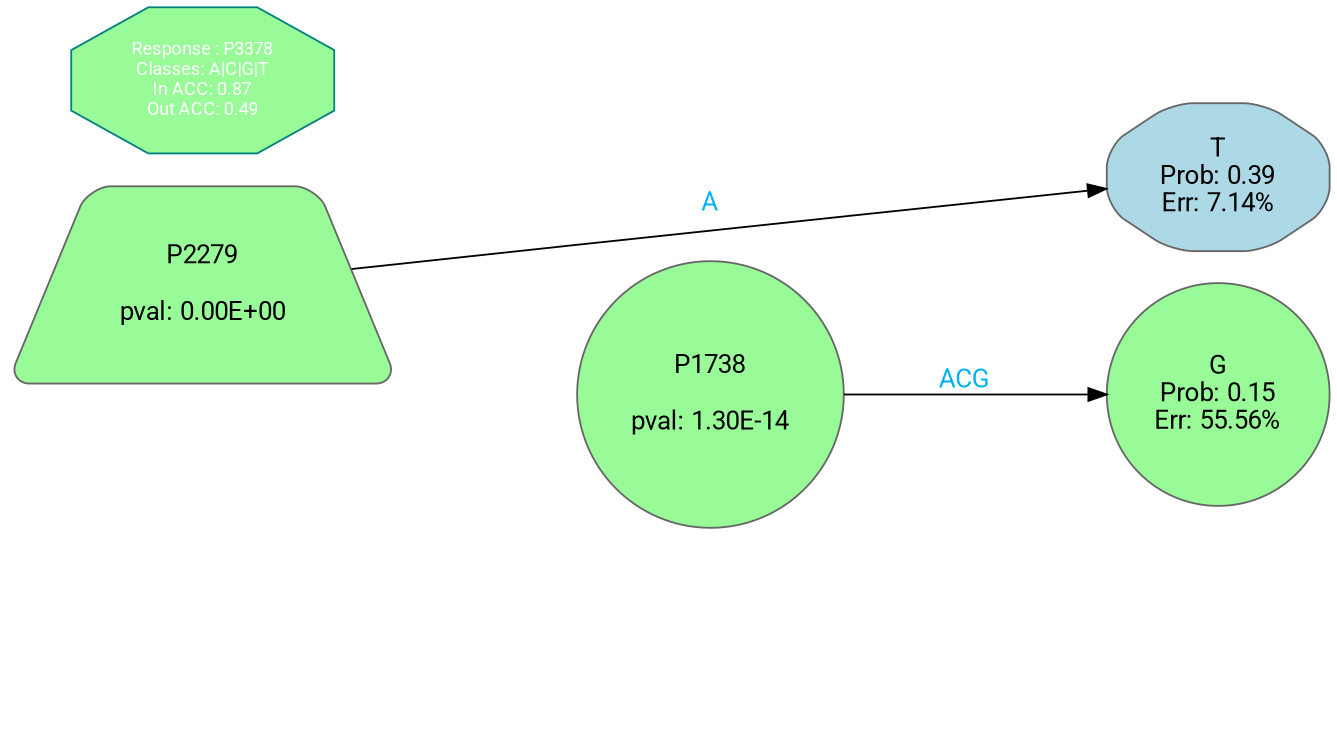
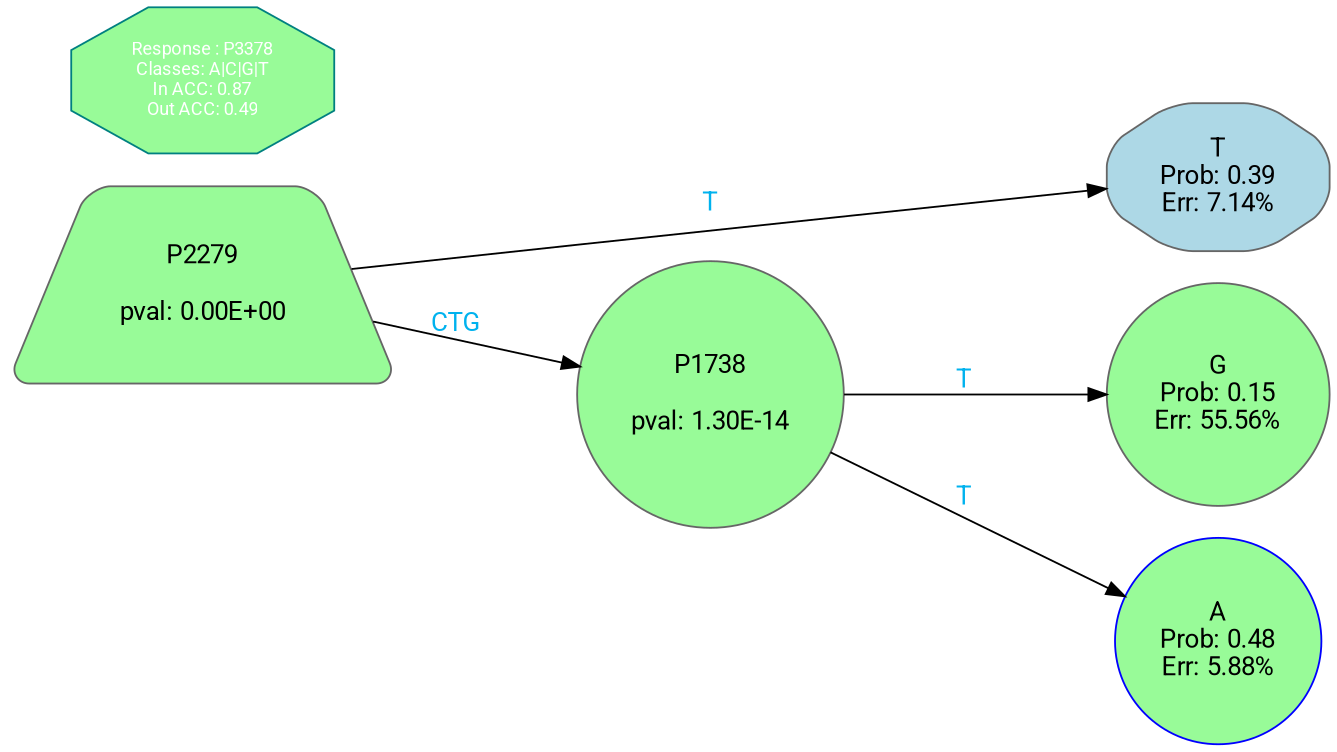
edge "P2279 pval: 0.00E+00" -> "T Prob: 0.39 Err: 7.14%": label "A" -> "T"
edge "P2279 pval: 0.00E+00" -> "P1738 pval: 1.30E-14": added, label "CTG"
edge "P1738 pval: 1.30E-14" -> "G Prob: 0.15 Err: 55.56%": label "ACG" -> "T"
node "A Prob: 0.48 Err: 5.88%": added
